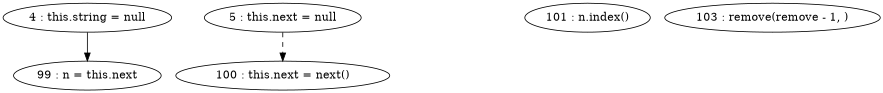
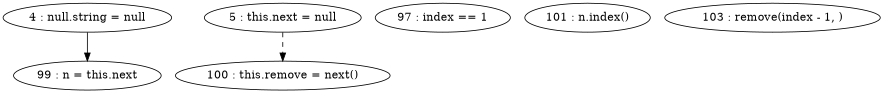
node "4 : this.string = null": label "4 : this.string = null" -> "4 : null.string = null"
node "97 : index == 1": added
node "103 : remove(remove - 1, )": label "103 : remove(remove - 1, )" -> "103 : remove(index - 1, )"
node "100 : this.next = next()": label "100 : this.next = next()" -> "100 : this.remove = next()"
